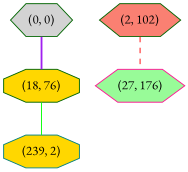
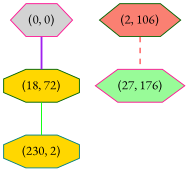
node "(0, 0)": color darkgreen -> deeppink
node "(2, 102)": label "(2, 102)" -> "(2, 106)"
node "(18, 76)": label "(18, 76)" -> "(18, 72)"
node "(239, 2)": label "(239, 2)" -> "(230, 2)"
